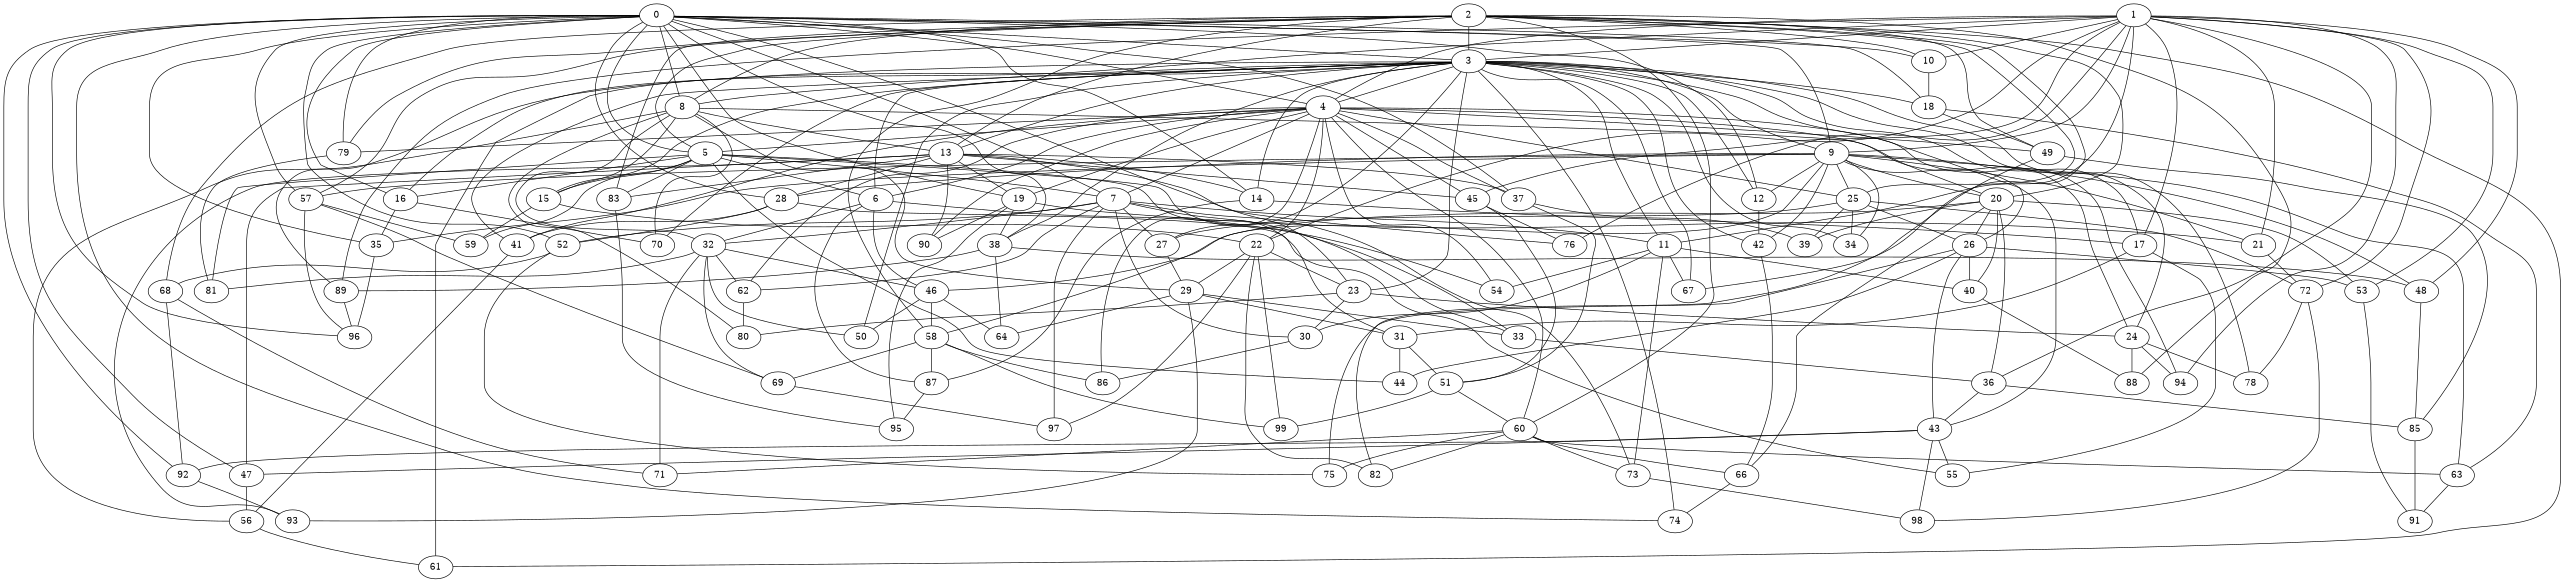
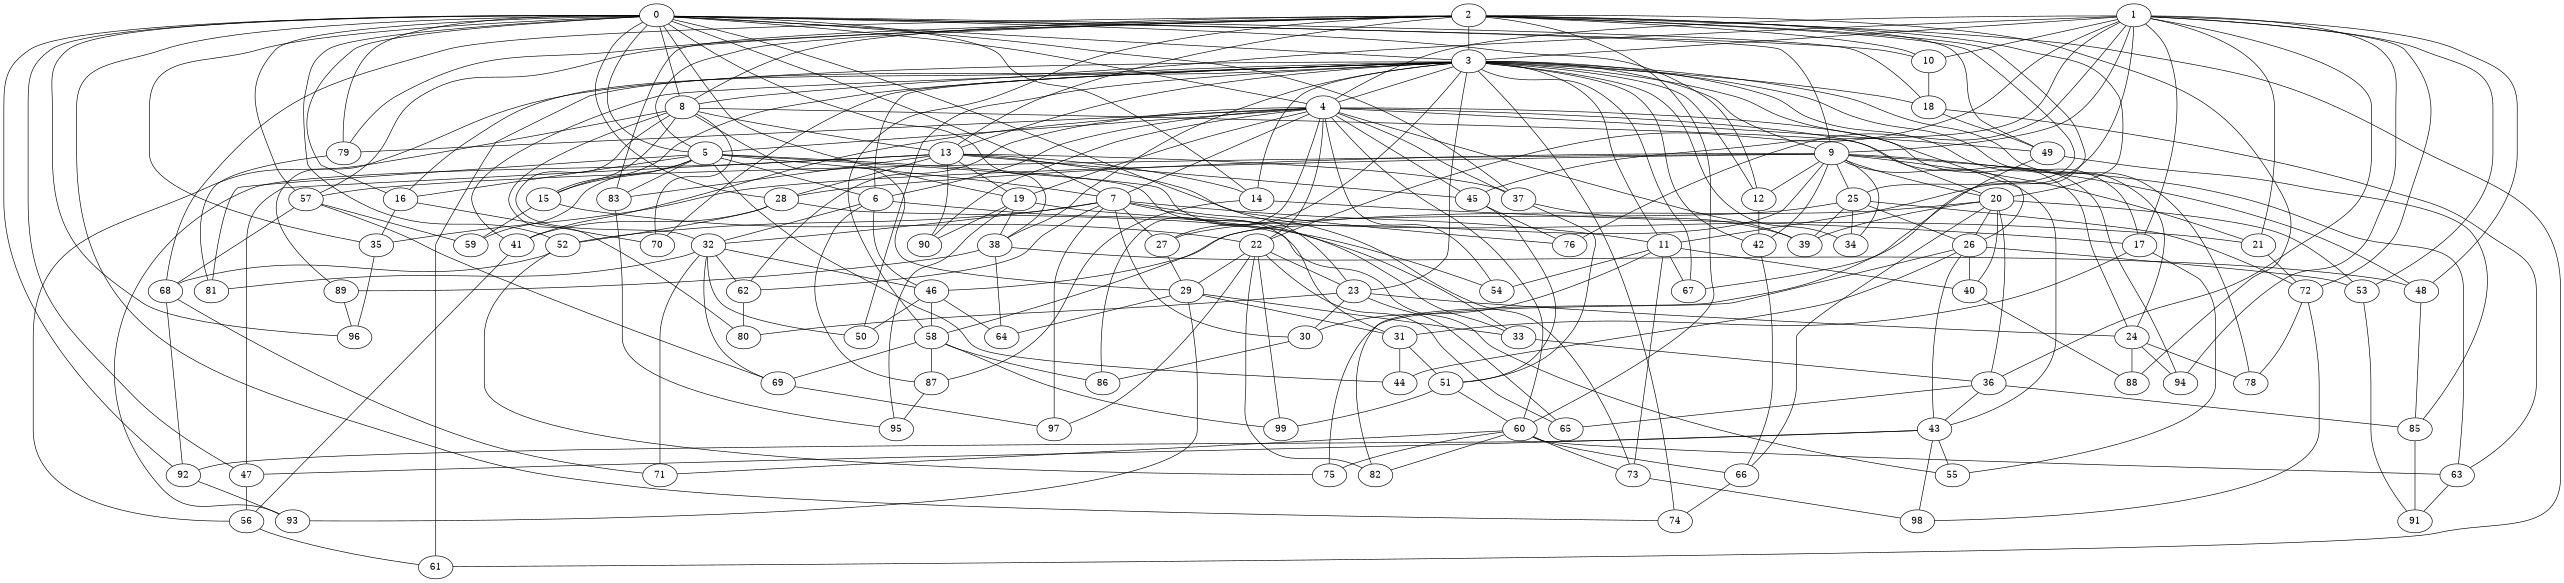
edge "1" -- "89": removed
edge "4" -- "25": now "4" -- "39"
edge "57" -- "96": now "57" -- "68"
node "65": added
